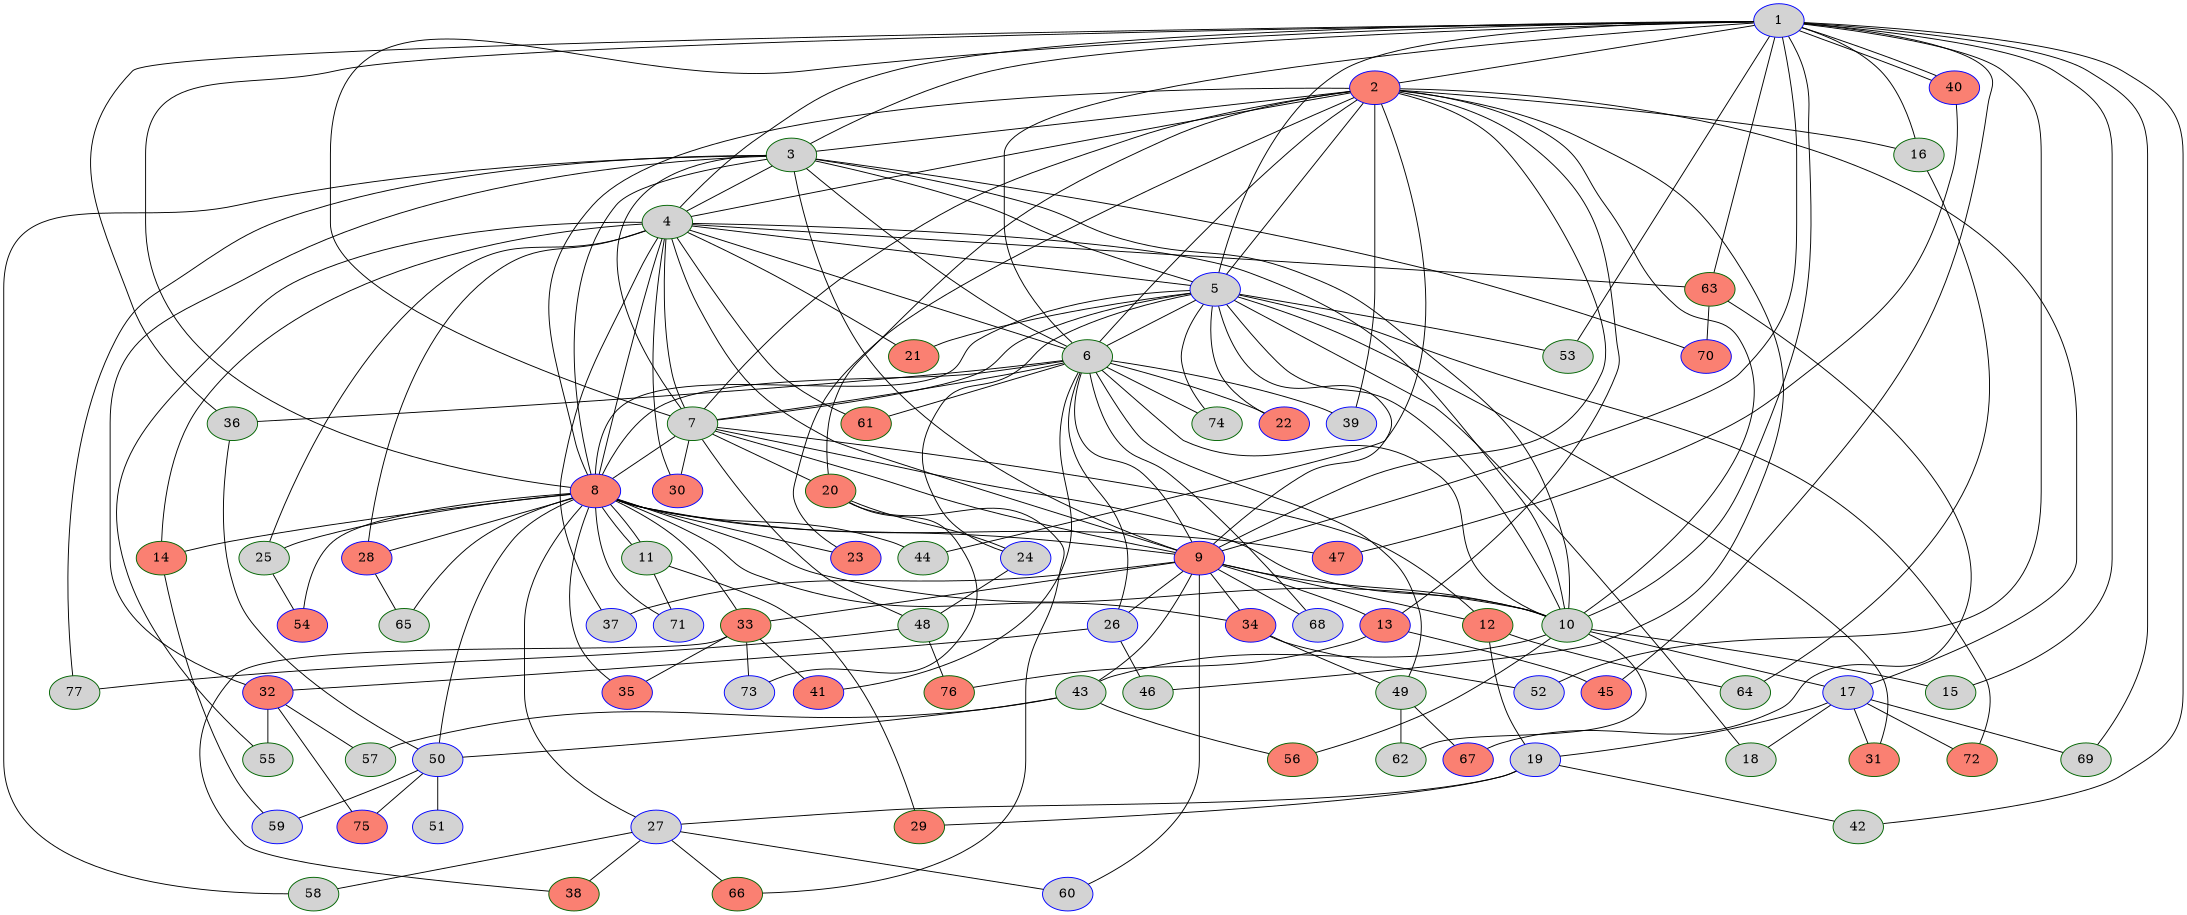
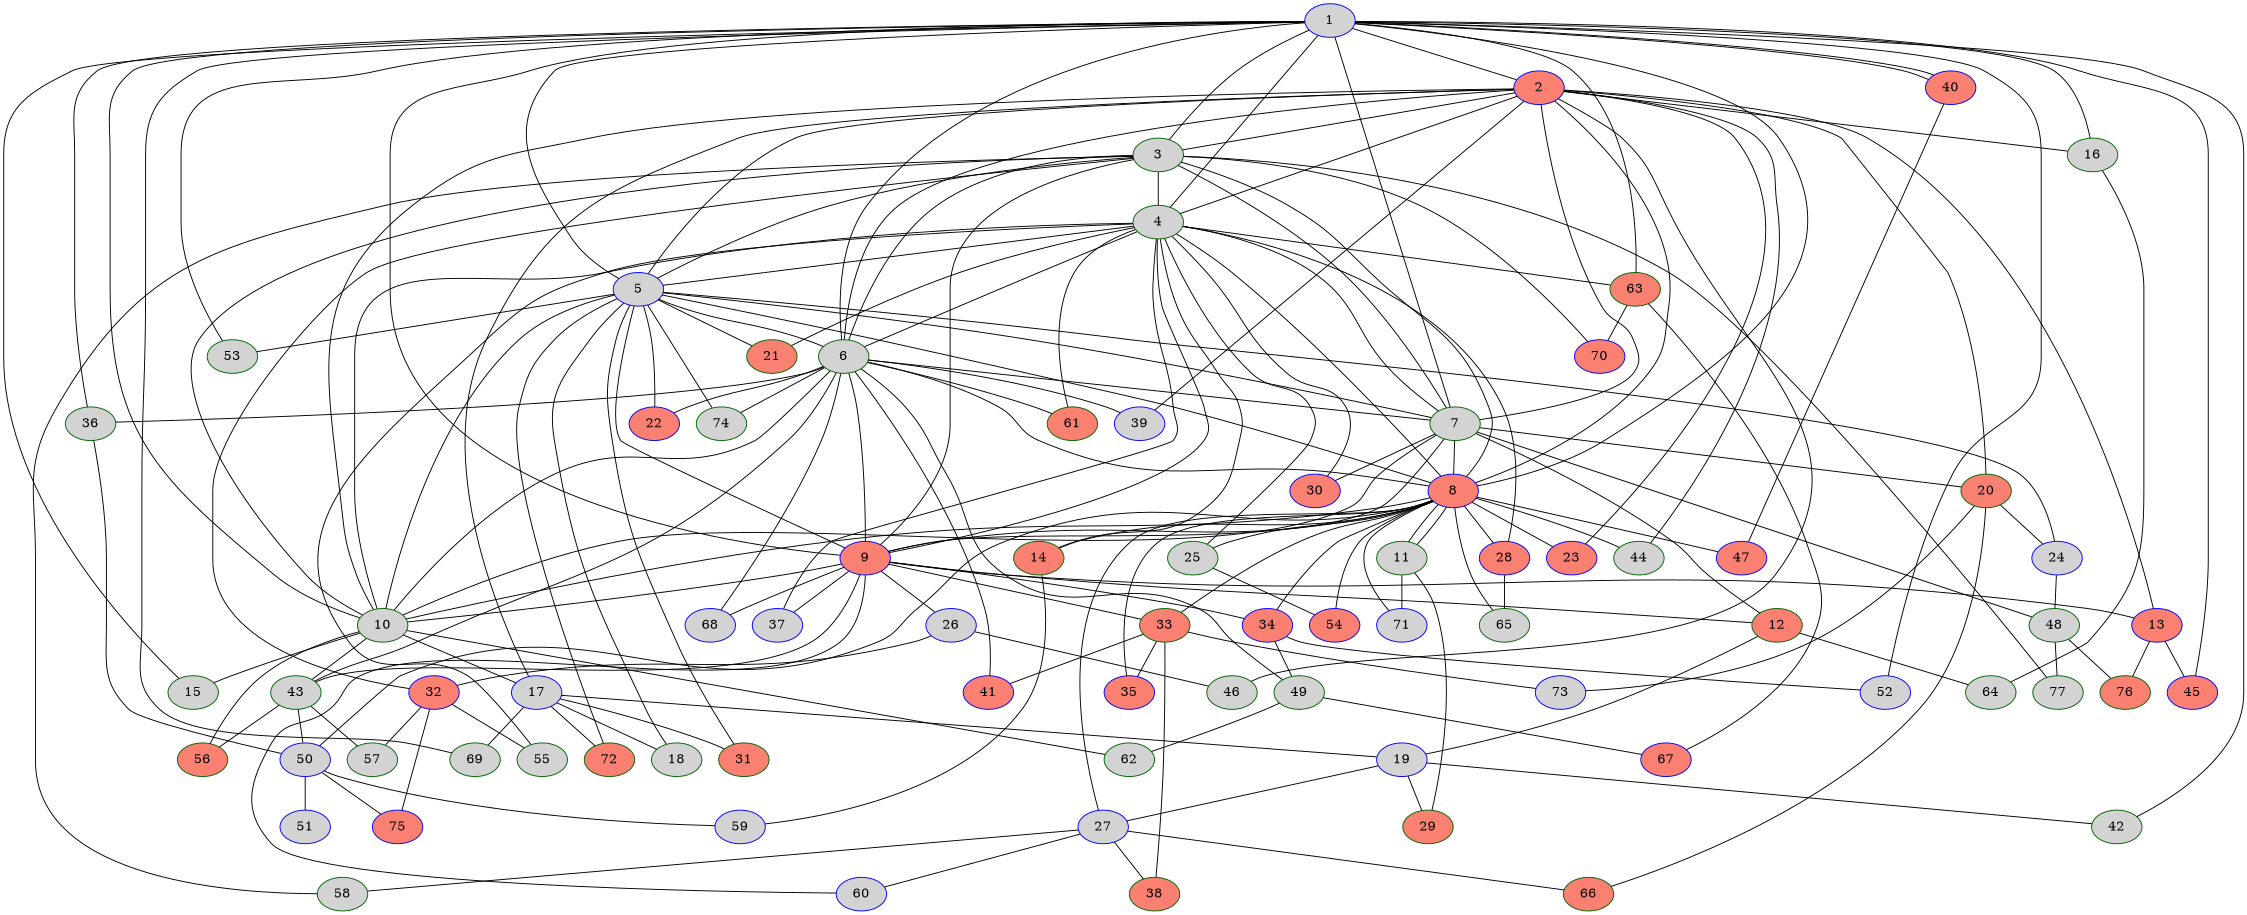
edge "2" -- "9": removed
edge "6" -- "26": now "6" -- "43"
